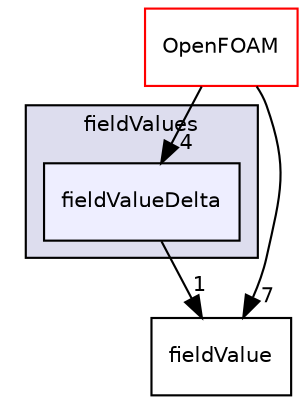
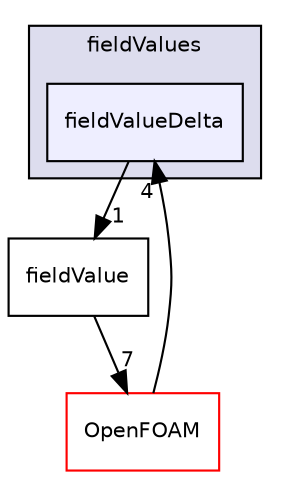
edge "OpenFOAM" -> "fieldValue": reversed
